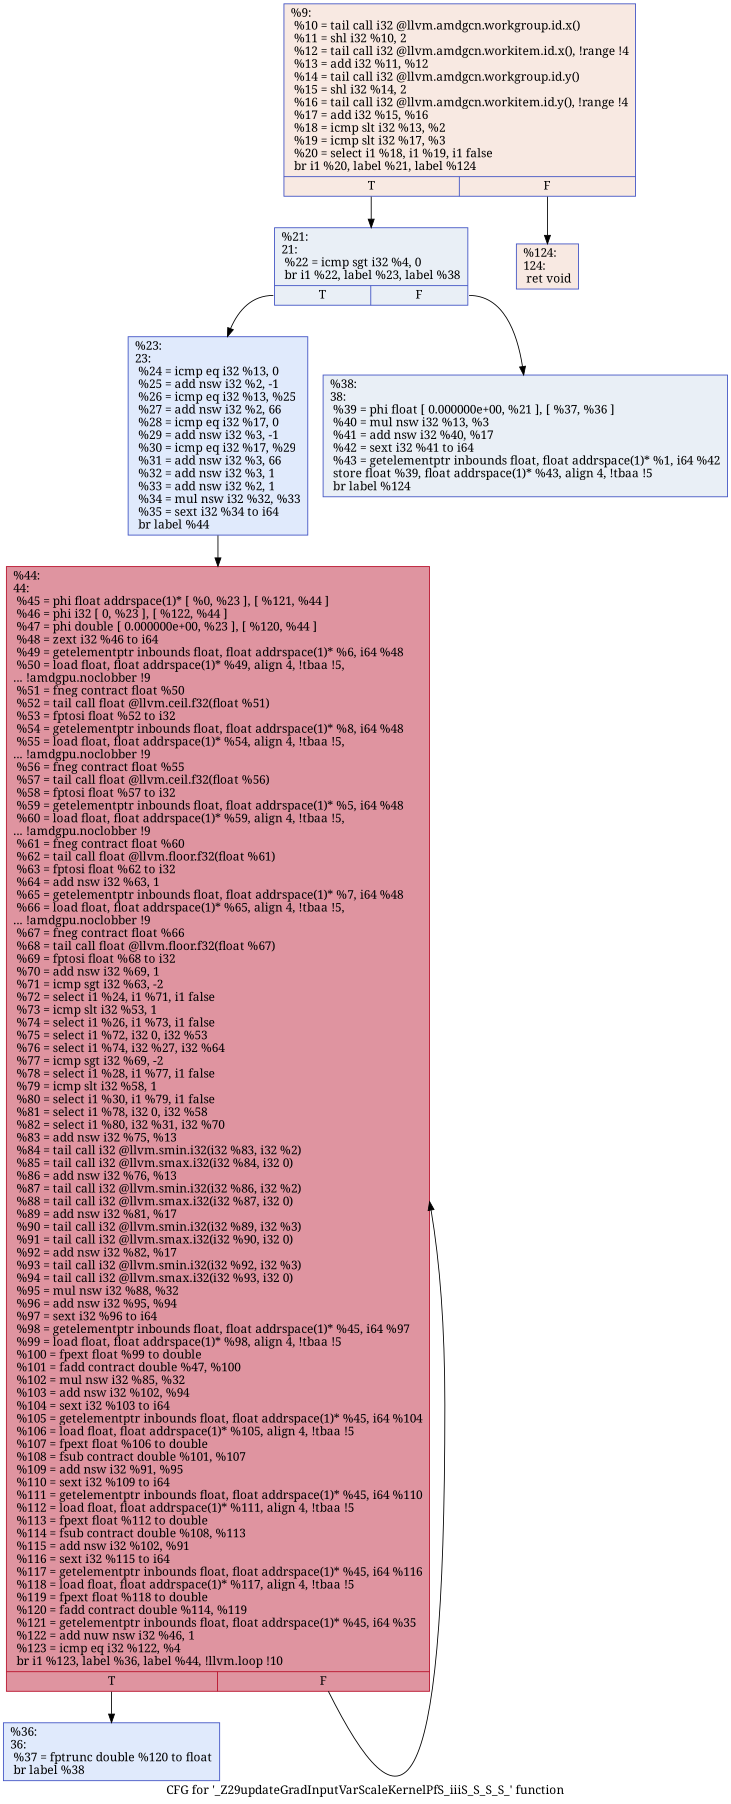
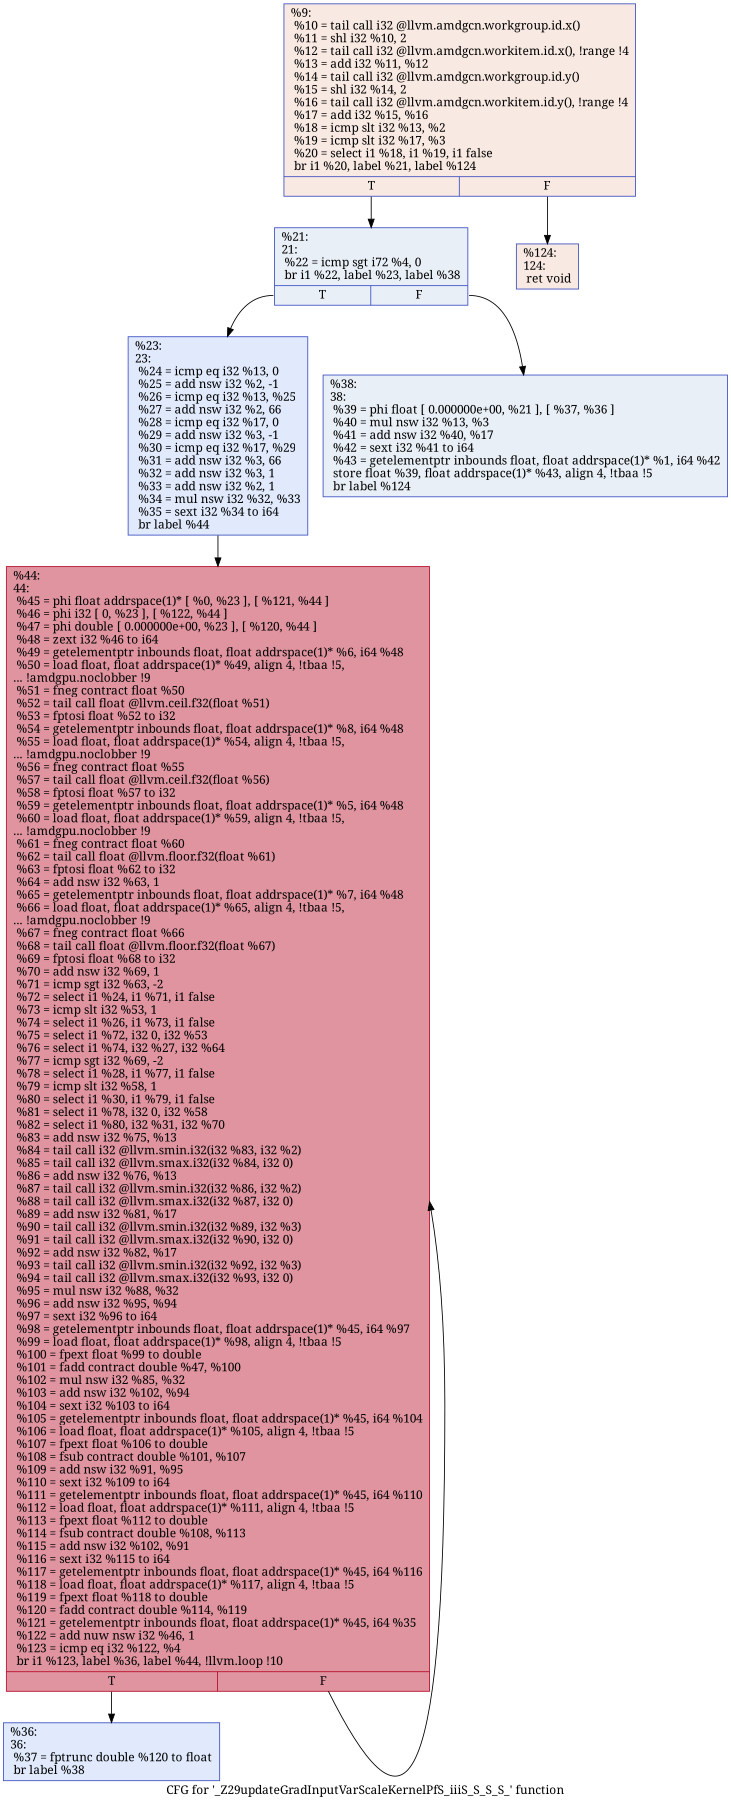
node "%21:": text "%22 = icmp sgt i32 %4, 0" -> "%22 = icmp sgt i72 %4, 0"
